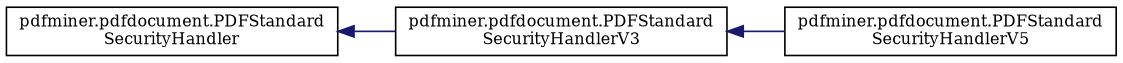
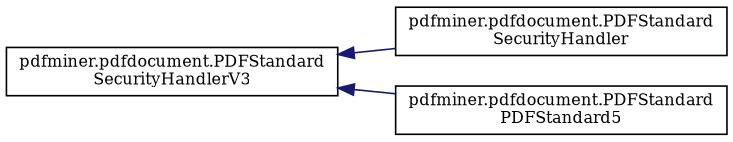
edge "pdfminer.pdfdocument.PDFStandard SecurityHandlerV3" -> "pdfminer.pdfdocument.PDFStandard SecurityHandler": reversed
node "pdfminer.pdfdocument.PDFStandard SecurityHandlerV5": label "pdfminer.pdfdocument.PDFStandard SecurityHandlerV5" -> "pdfminer.pdfdocument.PDFStandard PDFStandard5"
